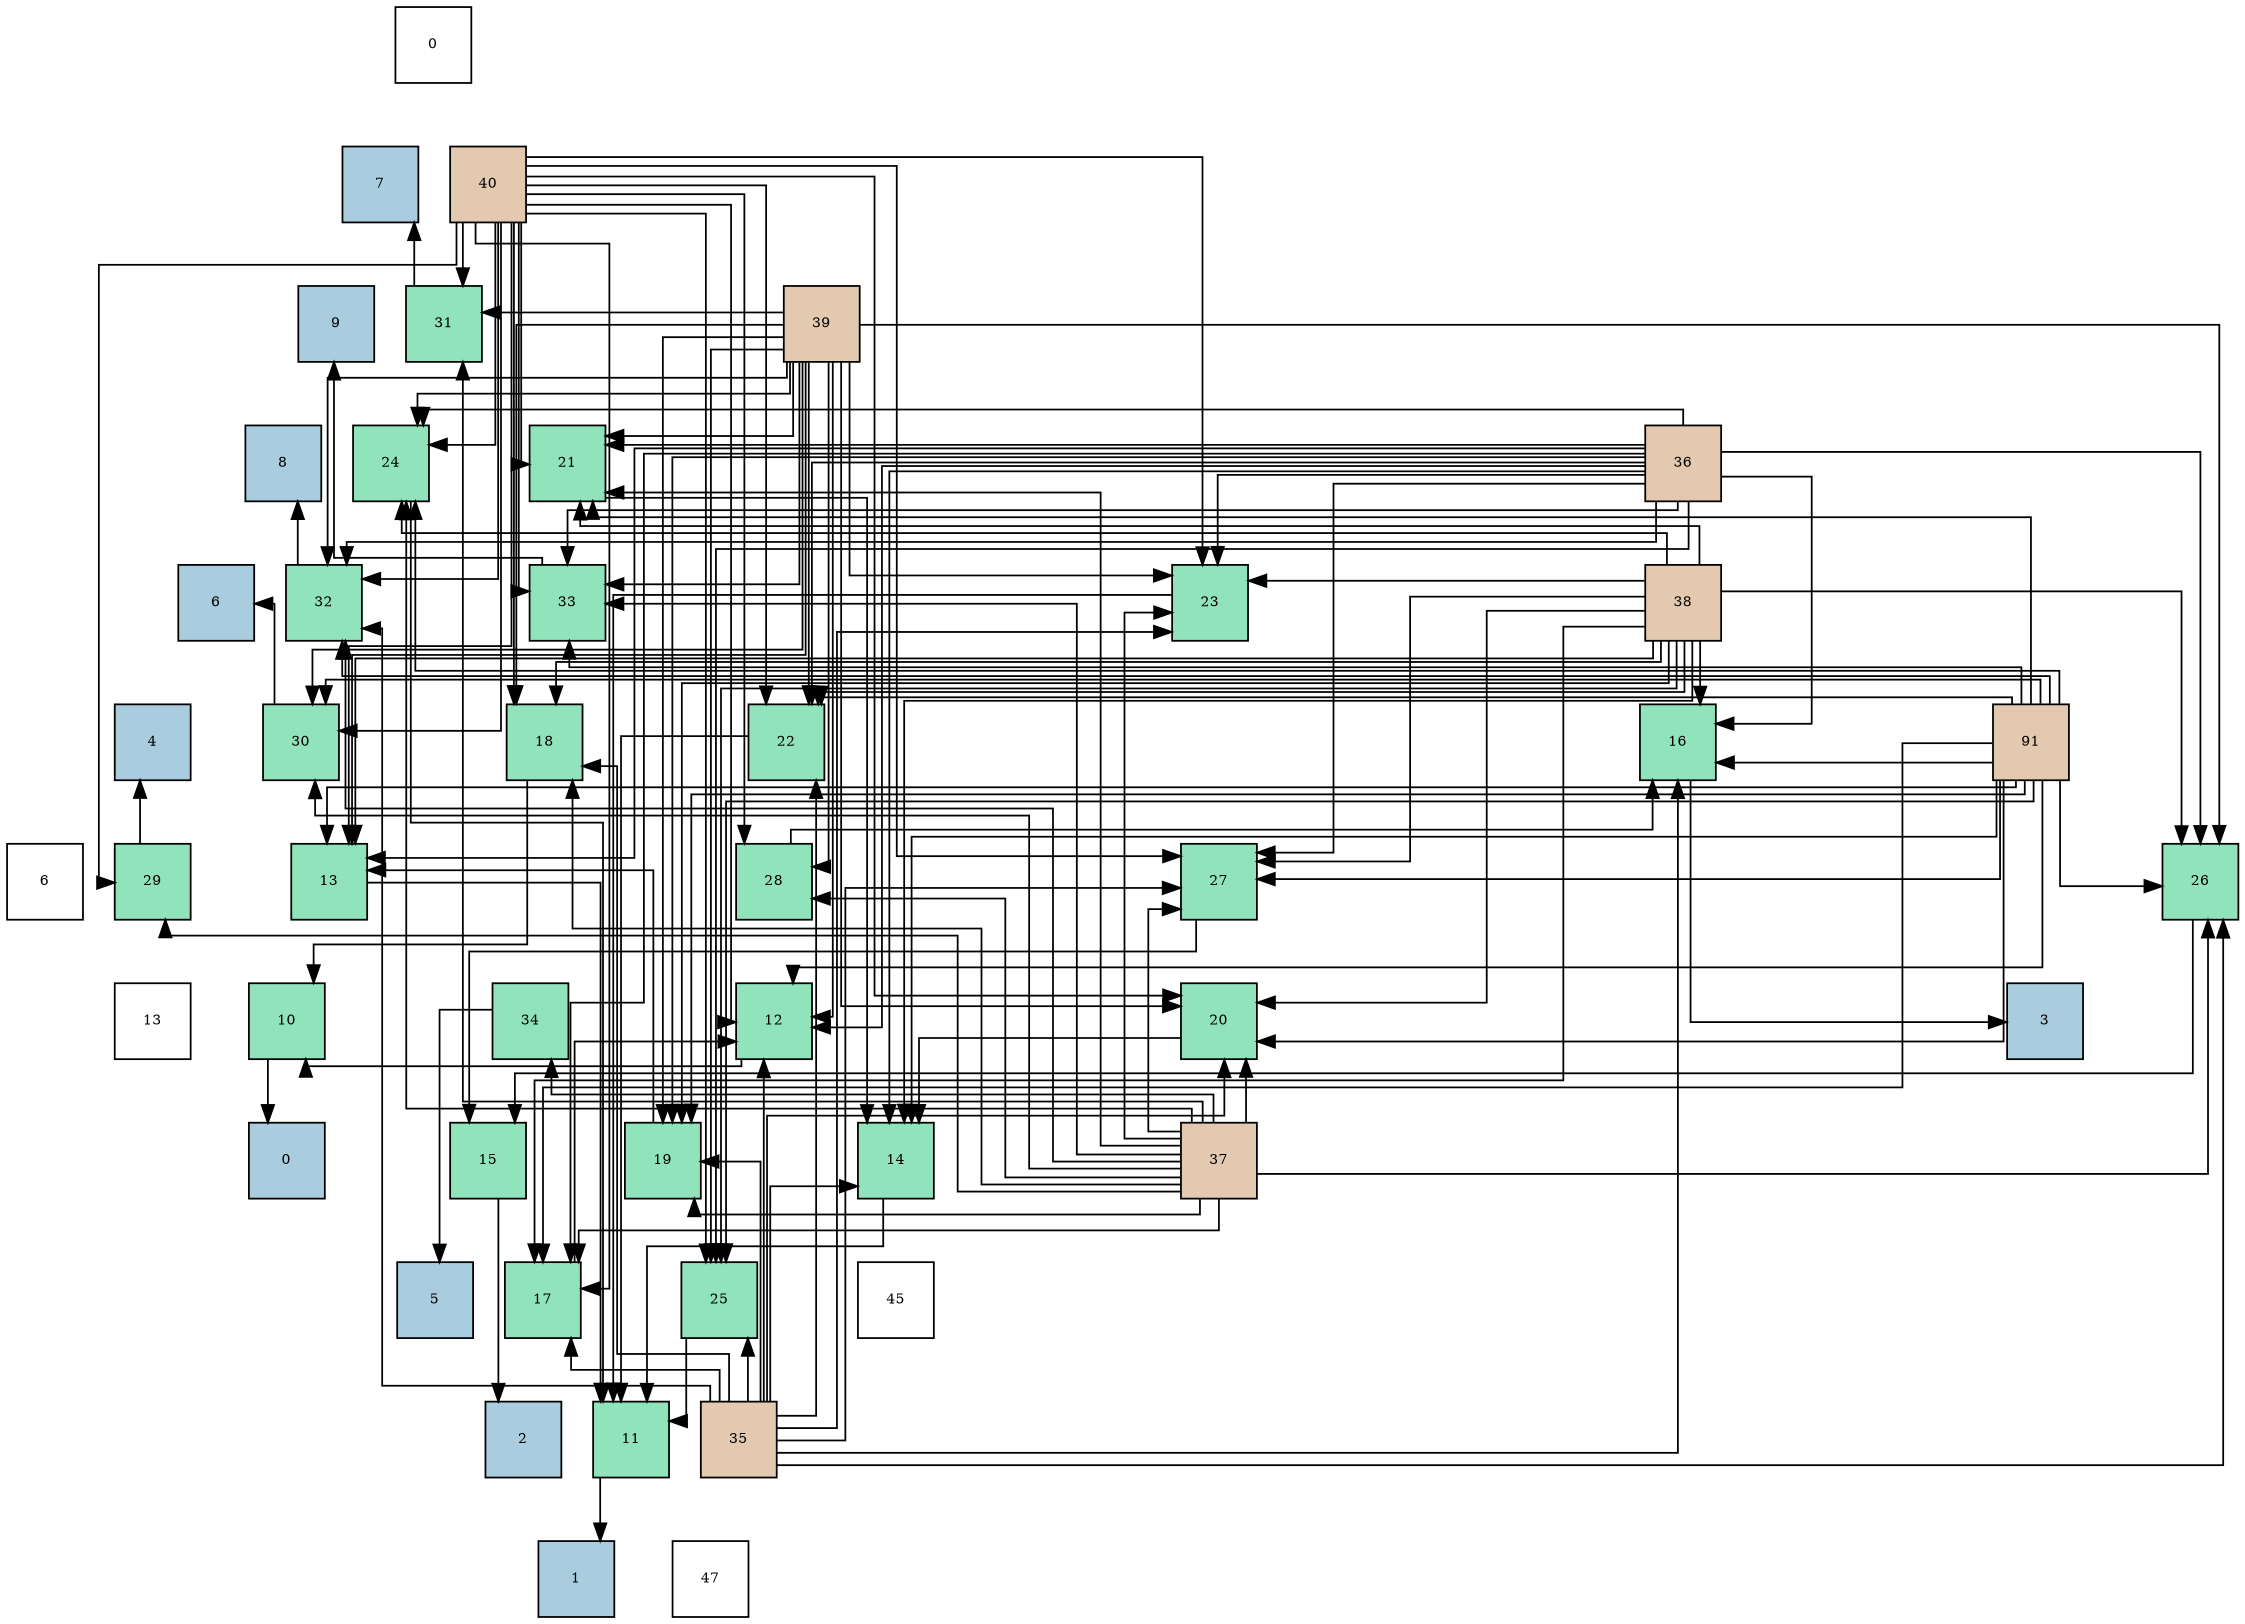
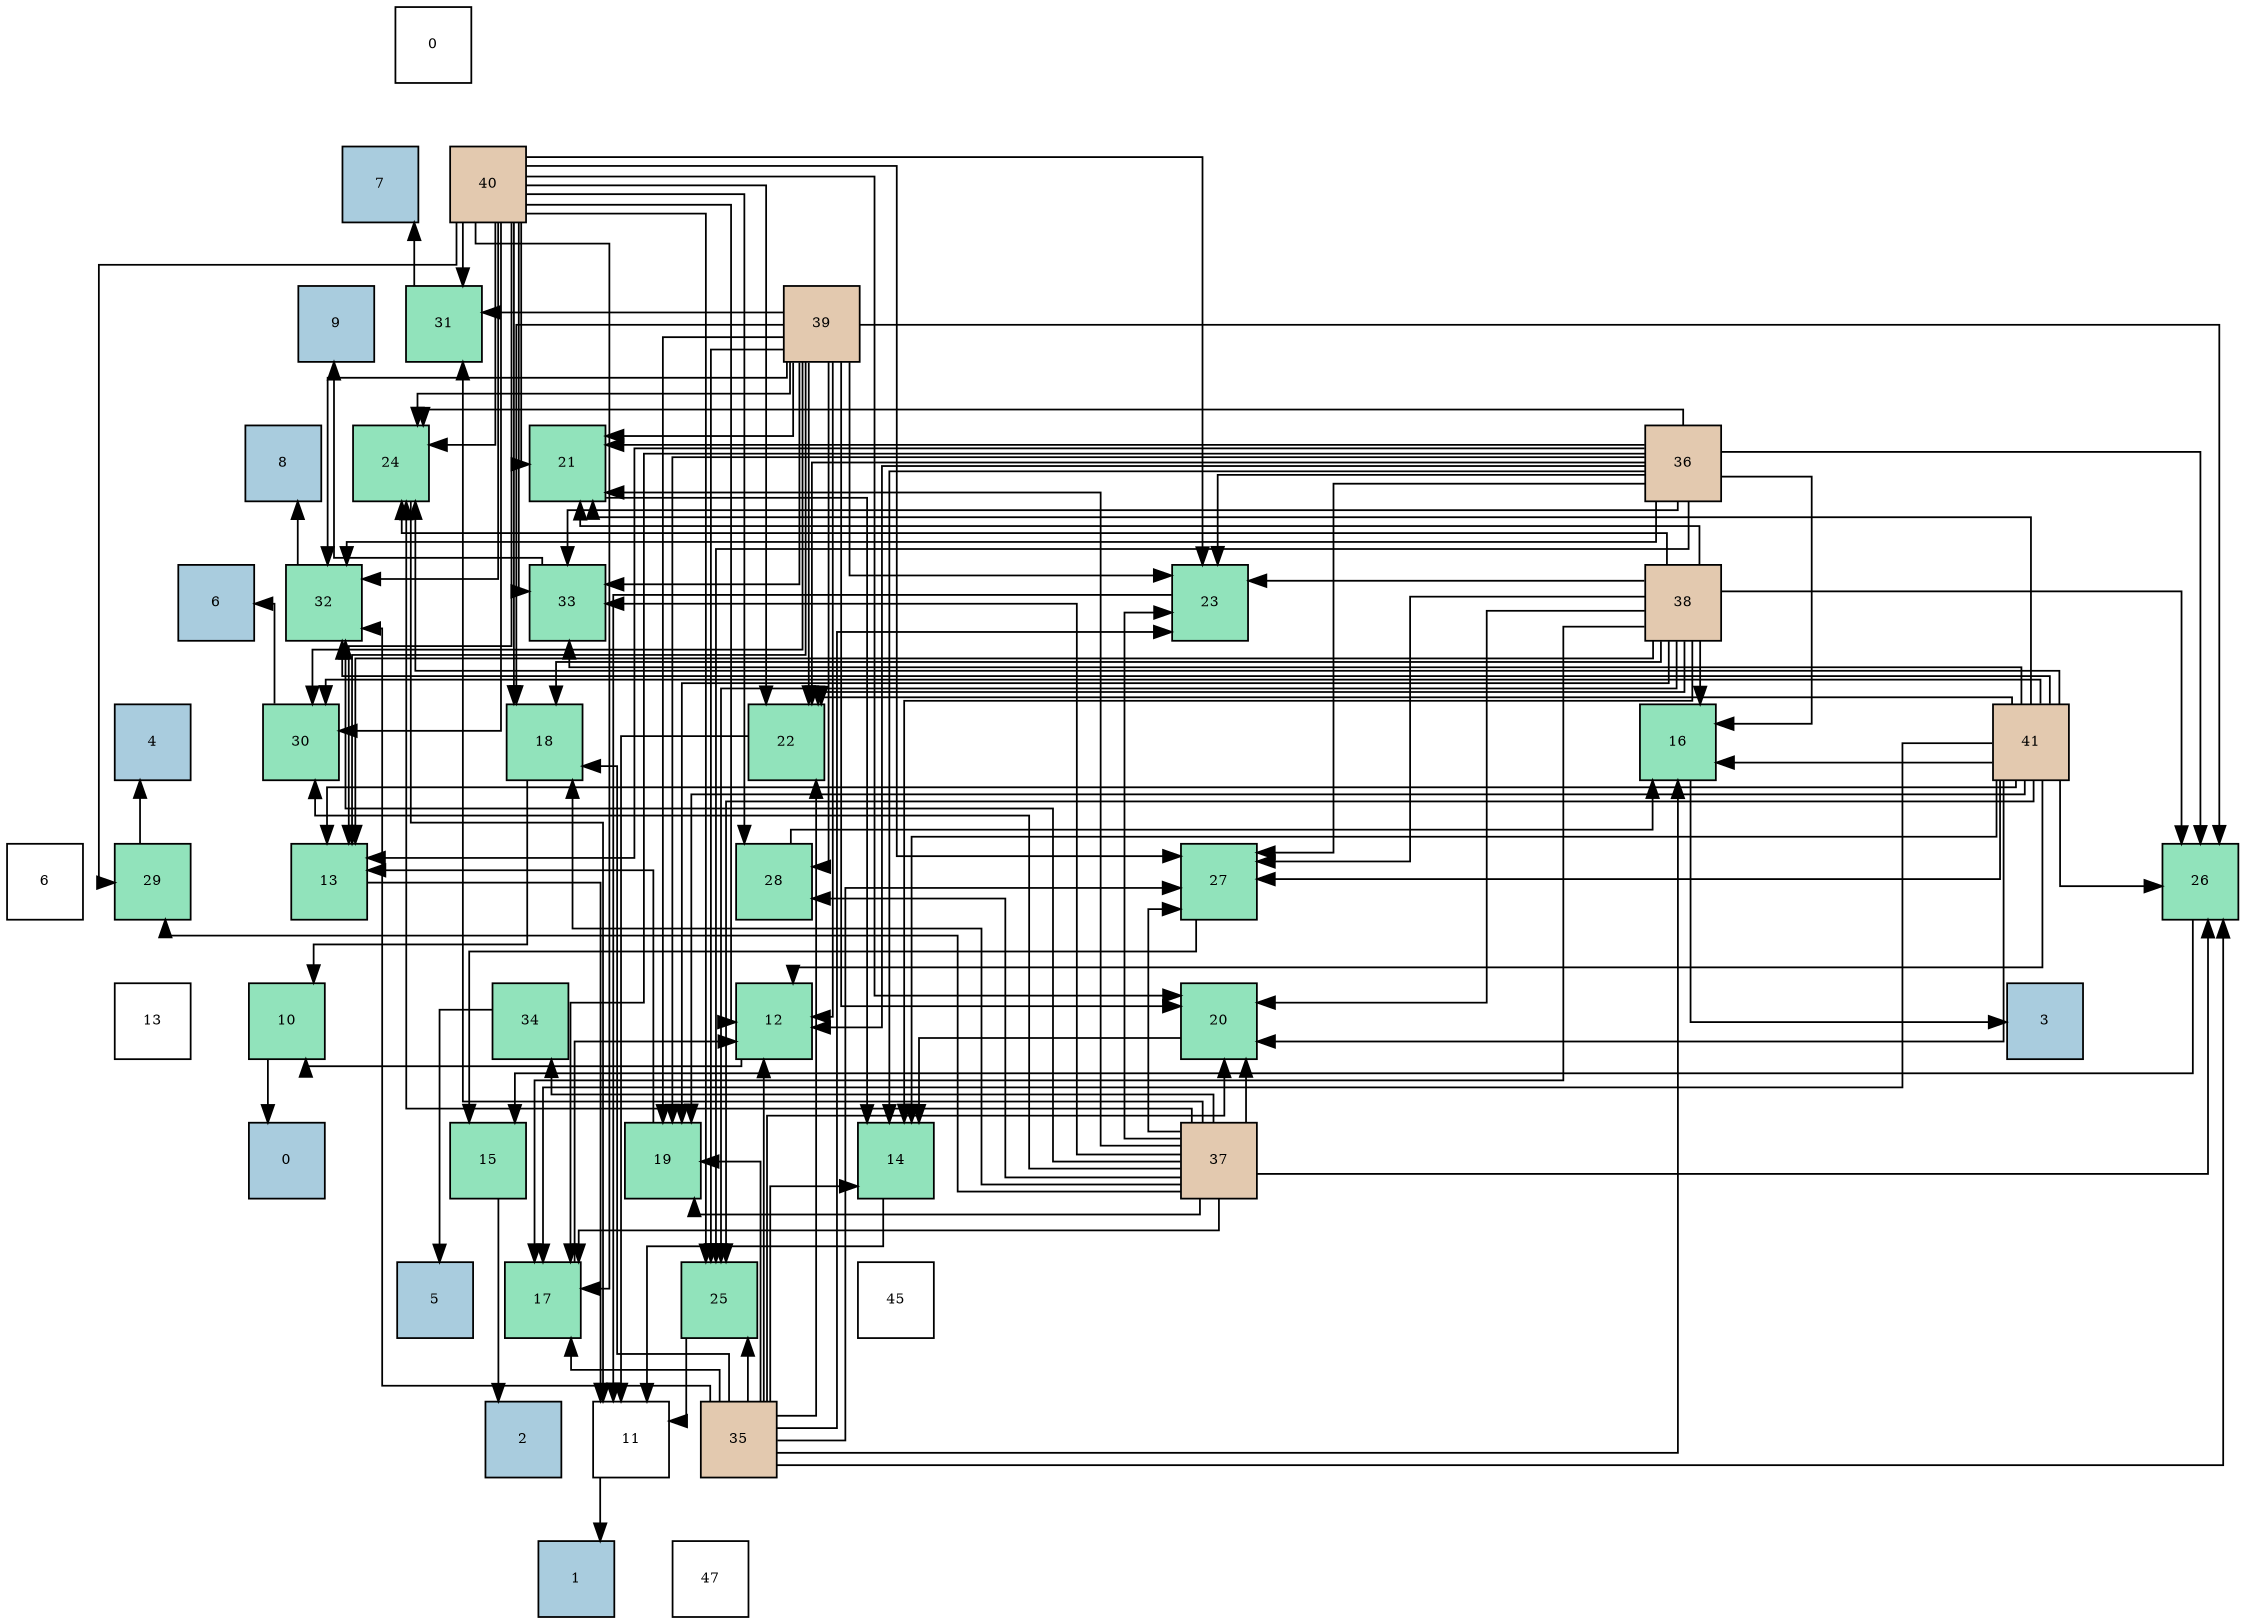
node "91": label "91" -> "41"
node "11": fillcolor #91e3bb -> #ffffff
